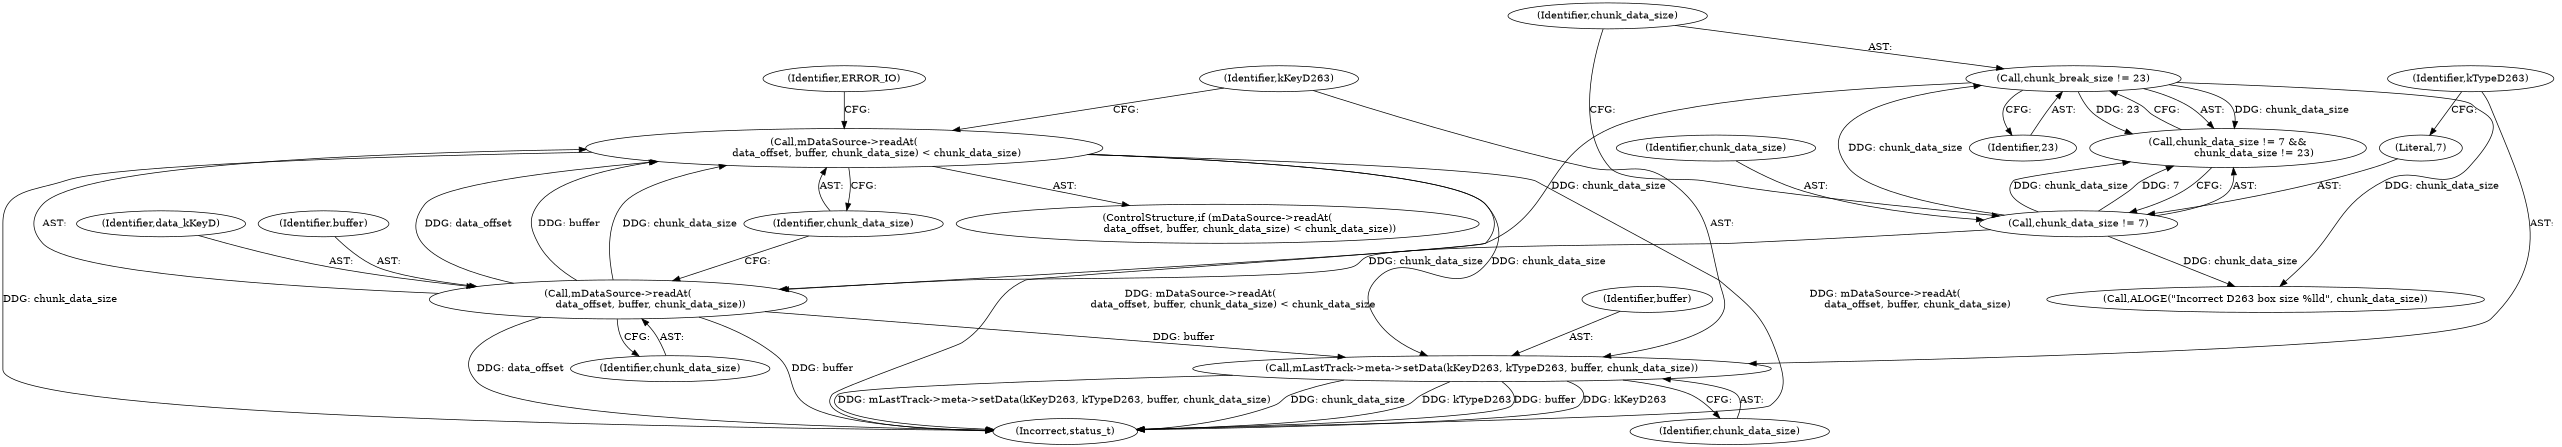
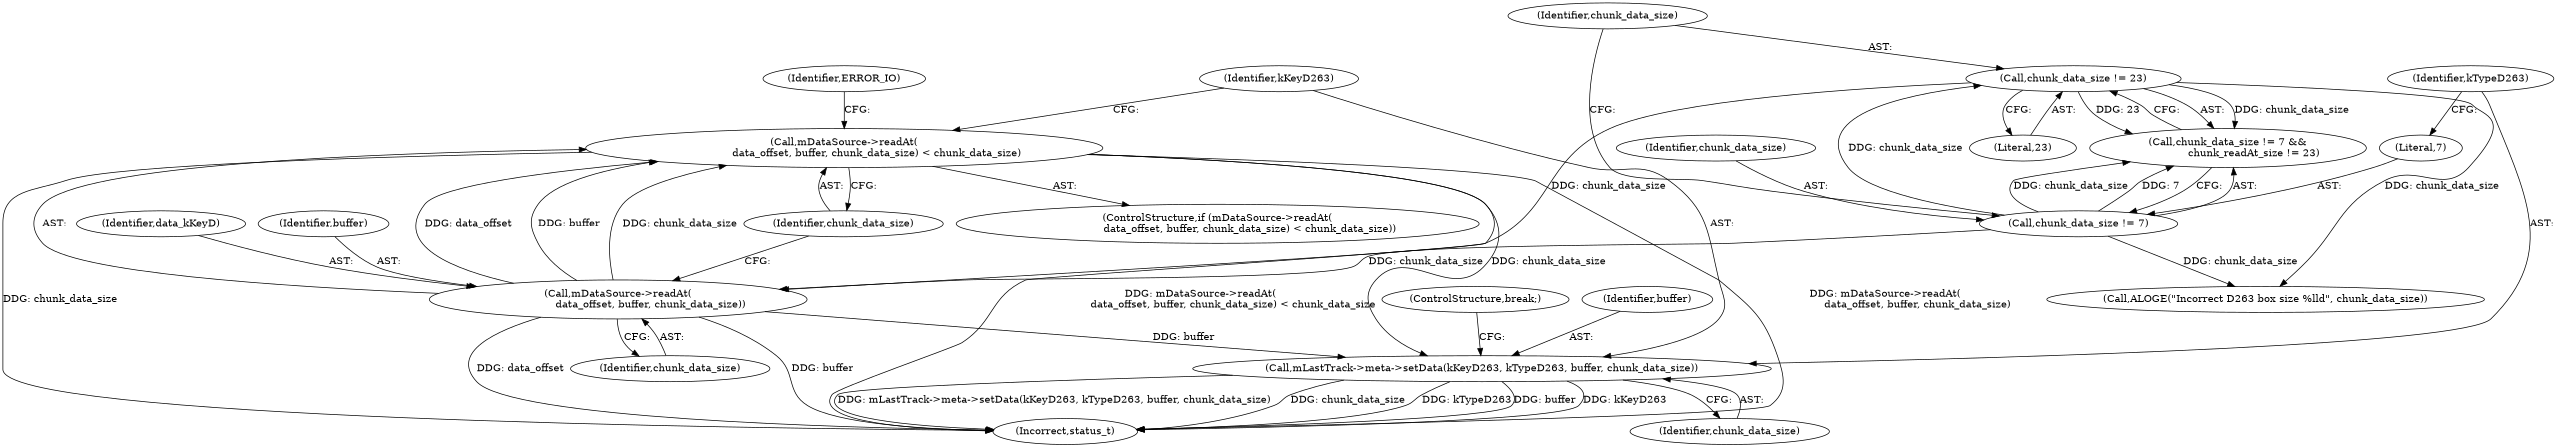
node "(Call,chunk_break_size != 23)": label "(Call,chunk_break_size != 23)" -> "(Call,chunk_data_size != 23)"
node "(Identifier,23)": label "(Identifier,23)" -> "(Literal,23)"
node "(Call,chunk_data_size != 7 && chunk_data_size != 23)": label "(Call,chunk_data_size != 7 && chunk_data_size != 23)" -> "(Call,chunk_data_size != 7 && chunk_readAt_size != 23)"
node "(ControlStructure,break;)": added
